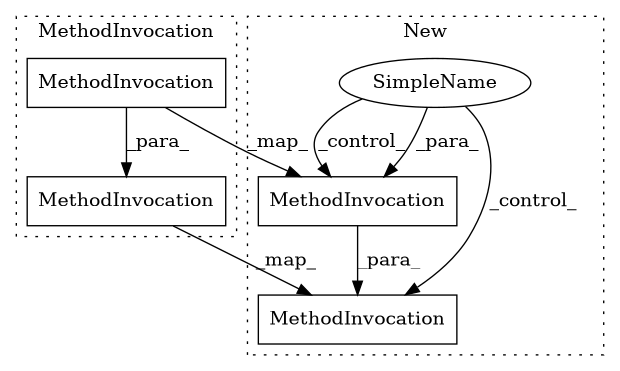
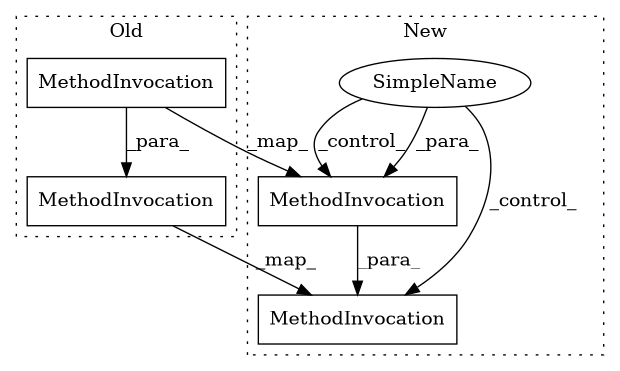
cluster "MethodInvocation": label "MethodInvocation" -> "Old"
